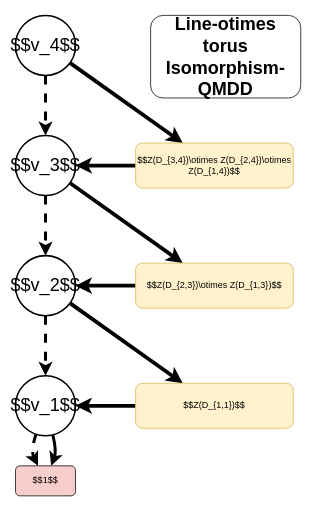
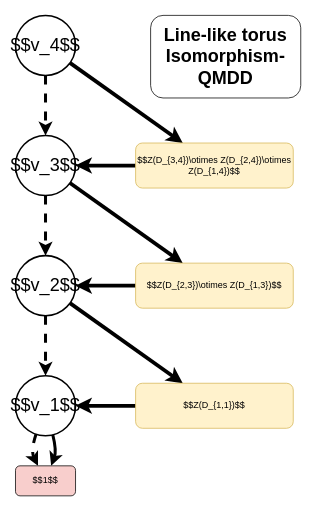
node "Line-otimes torus Isomorphism-QMDD": label "Line-otimes torus Isomorphism-QMDD" -> "Line-like torus Isomorphism-QMDD"
